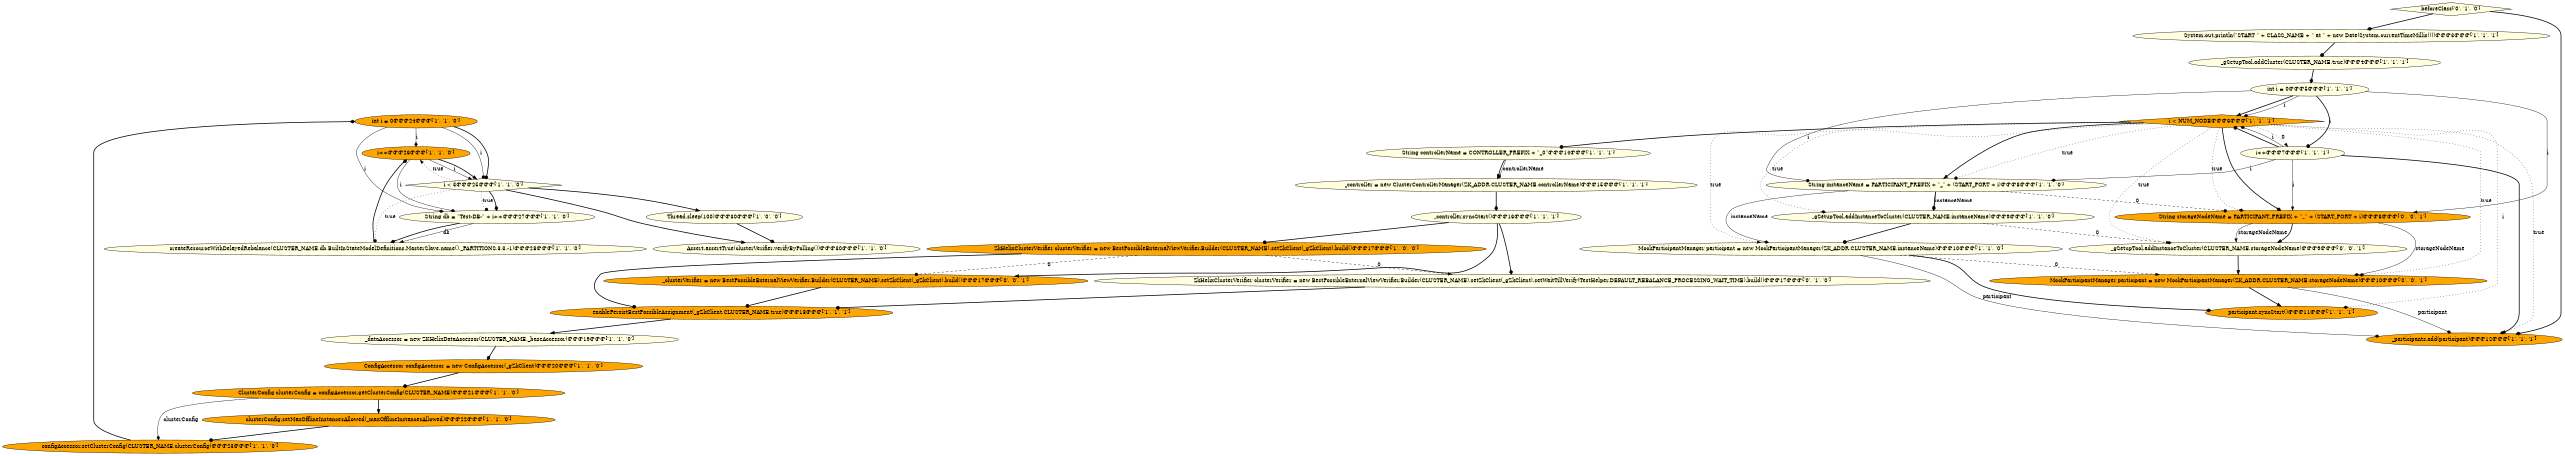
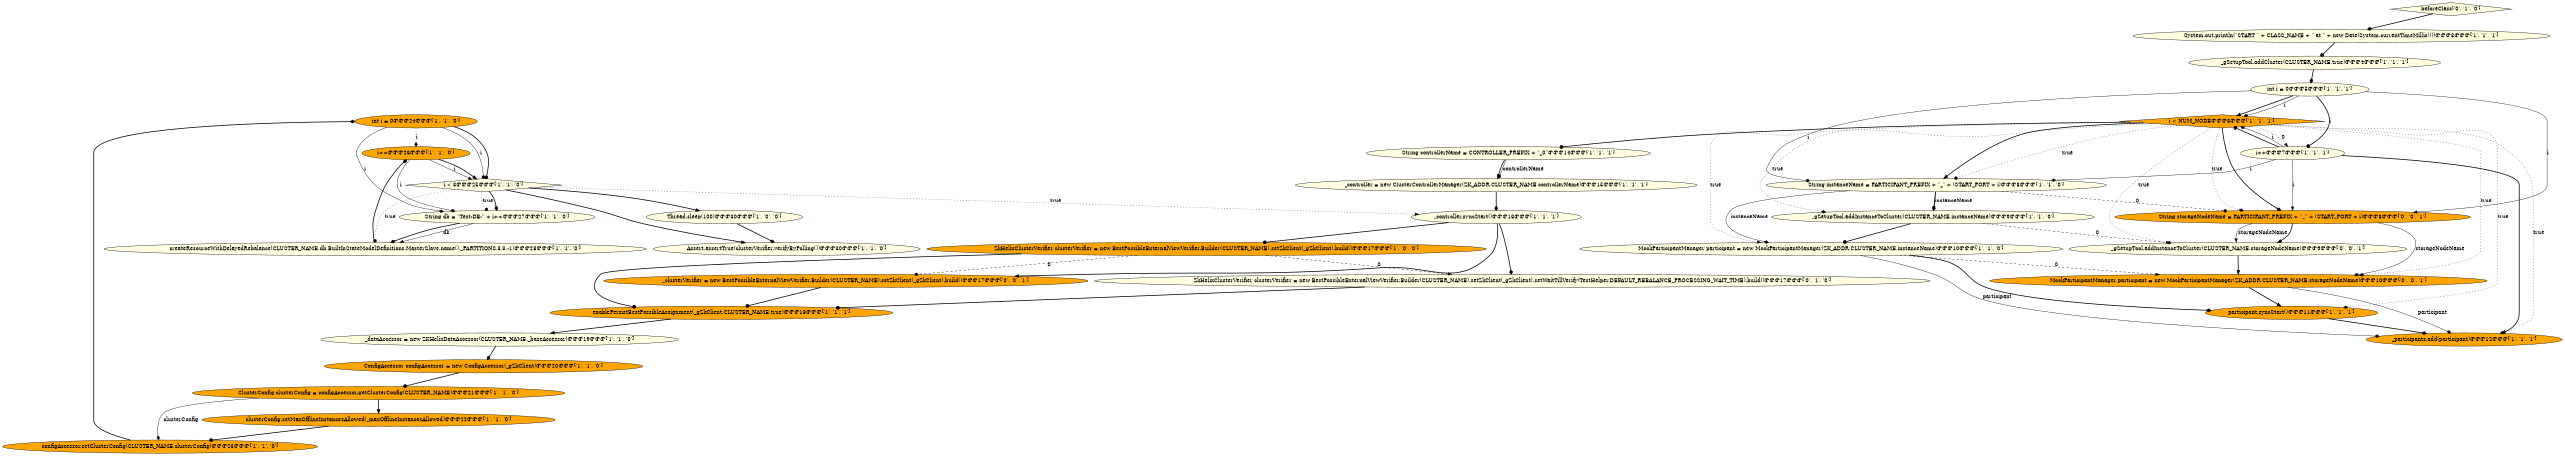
edge "int i = 0@@@24@@@['1', '1', '0']" -> "i++@@@26@@@['1', '1', '0']": style solid -> dotted
edge "beforeClass['0', '1', '0']" -> "_participants.add(participant)@@@12@@@['1', '1', '1']": now "participant.syncStart()@@@11@@@['1', '1', '1']" -> "_participants.add(participant)@@@12@@@['1', '1', '1']"
edge "i < 3@@@25@@@['1', '1', '0']" -> "i++@@@26@@@['1', '1', '0']": now "i < 3@@@25@@@['1', '1', '0']" -> "_controller.syncStart()@@@16@@@['1', '1', '1']"
edge "i < NUM_NODE@@@6@@@['1', '1', '1']" -> "participant.syncStart()@@@11@@@['1', '1', '1']": label "i" -> "true"
